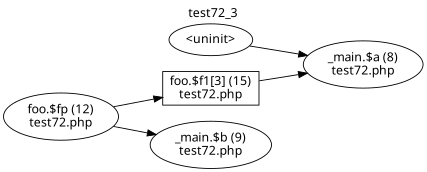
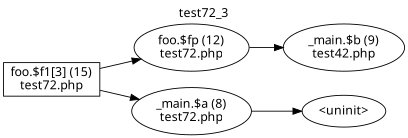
edge "<uninit>" -> "_main.$a (8) test72.php": reversed
edge "foo.$fp (12) test72.php" -> "foo.$f1[3] (15) test72.php": reversed
node "_main.$b (9) test72.php": label "_main.$b (9) test72.php" -> "_main.$b (9) test42.php"
